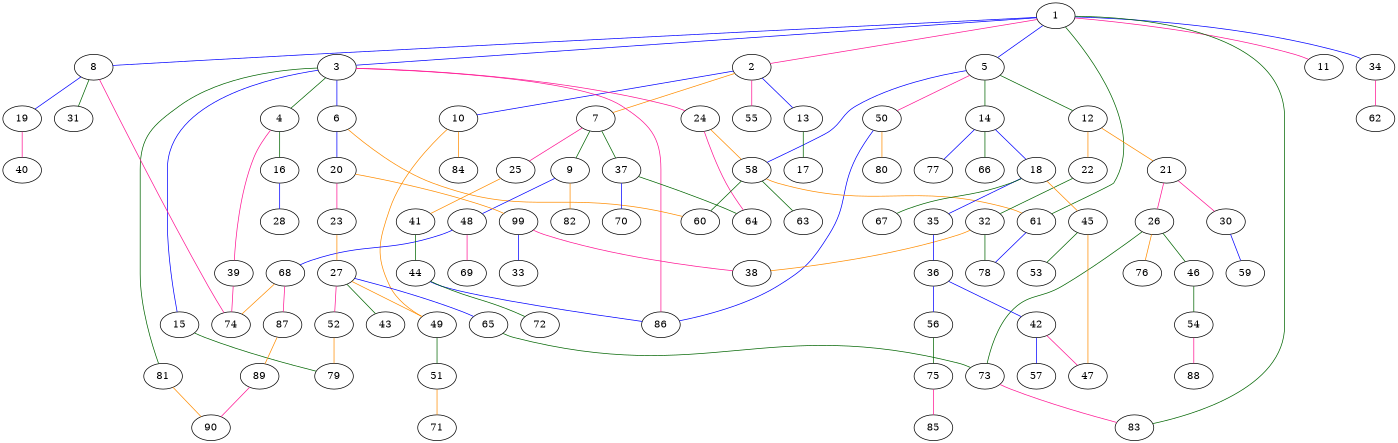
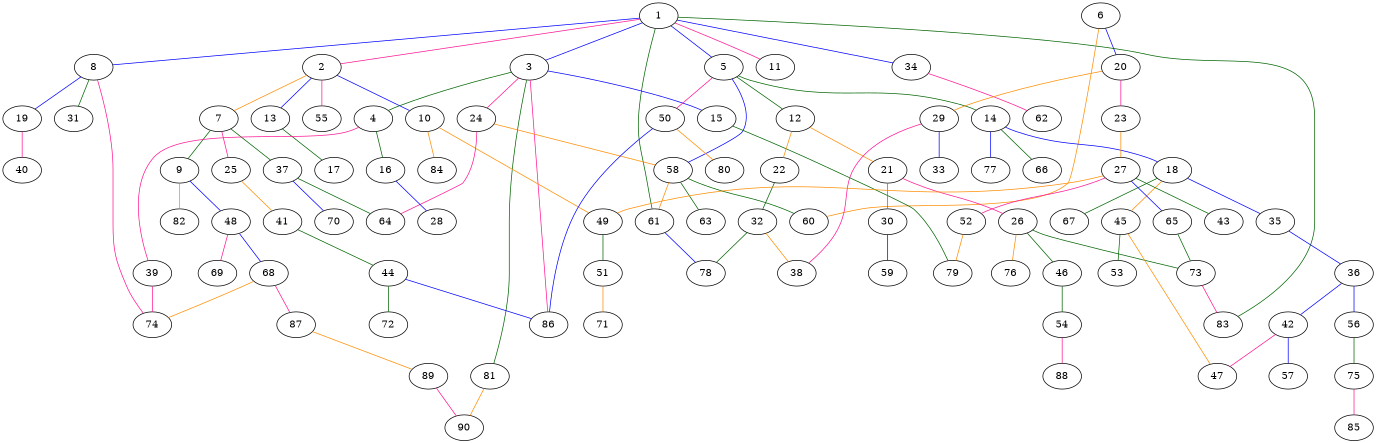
edge "3" -- "6": removed
node "99": label "99" -> "29"
